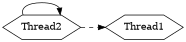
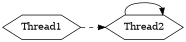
edge "Thread2" -> "Thread1": reversed
